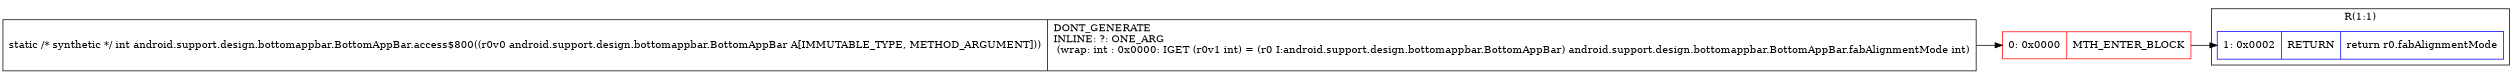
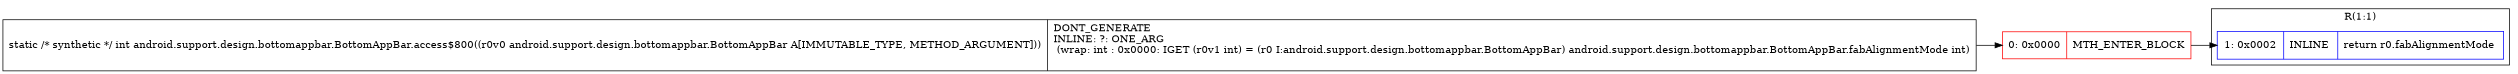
node "1: 0x0002": text "RETURN" -> "INLINE"
